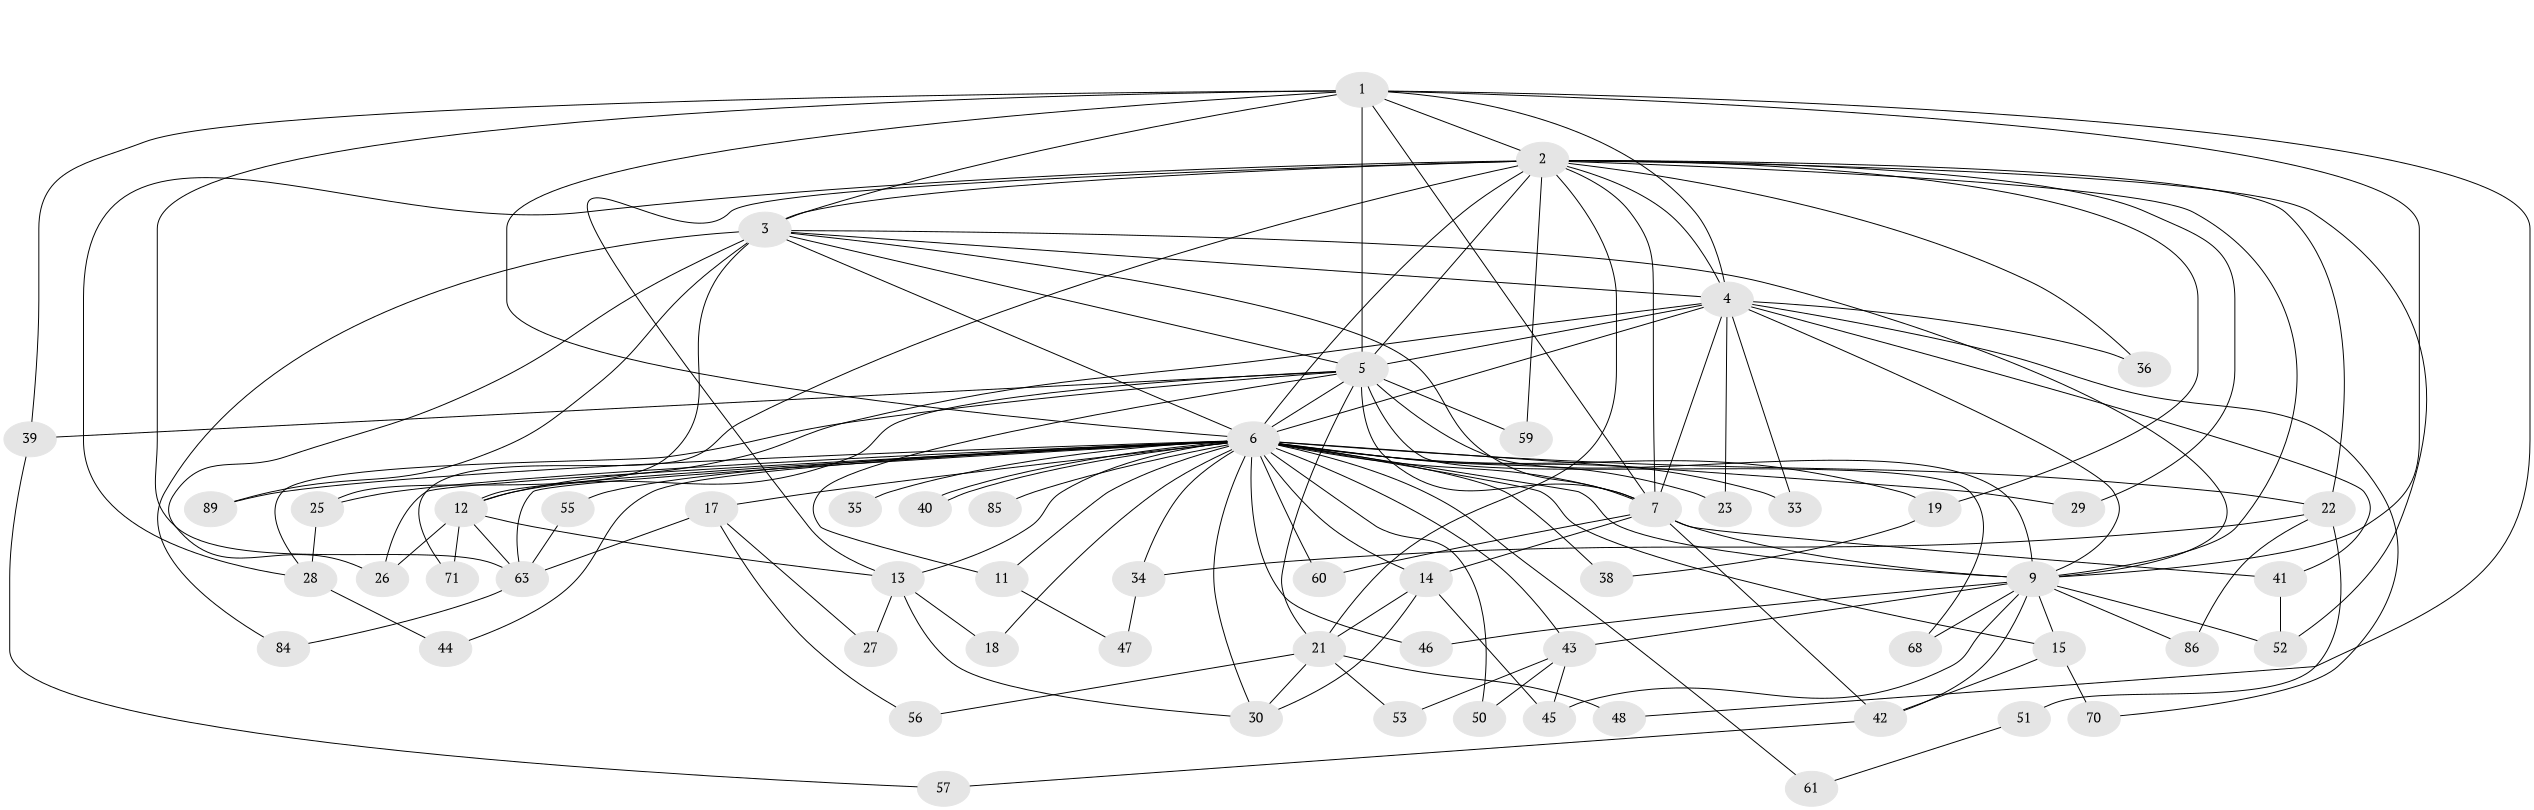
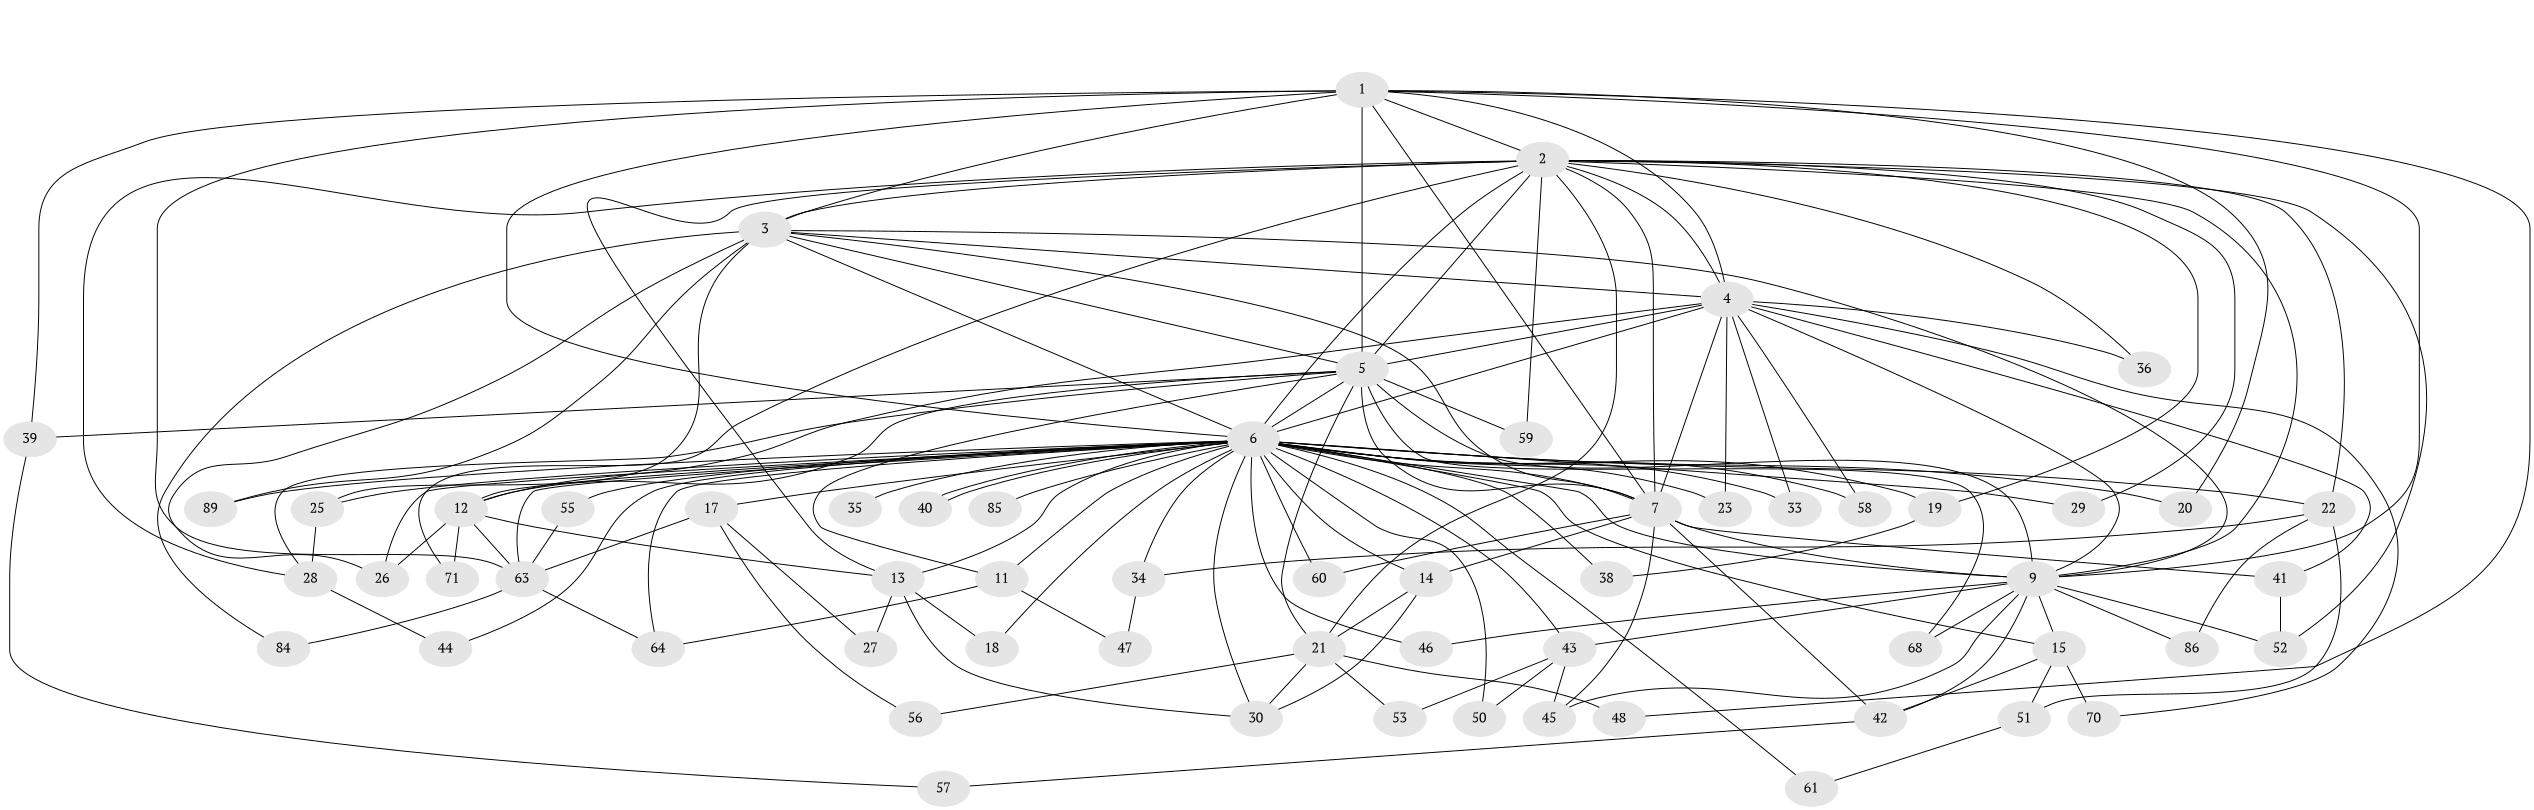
node "58": added
node "20": added
node "64": added
edge "14" -- "45": now "7" -- "45"
edge "15" -- "51": added
